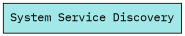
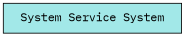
node "System Service Discovery": label "System Service Discovery" -> "System Service System"
